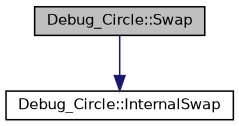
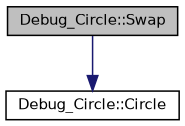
node "Debug_Circle::InternalSwap": label "Debug_Circle::InternalSwap" -> "Debug_Circle::Circle"
